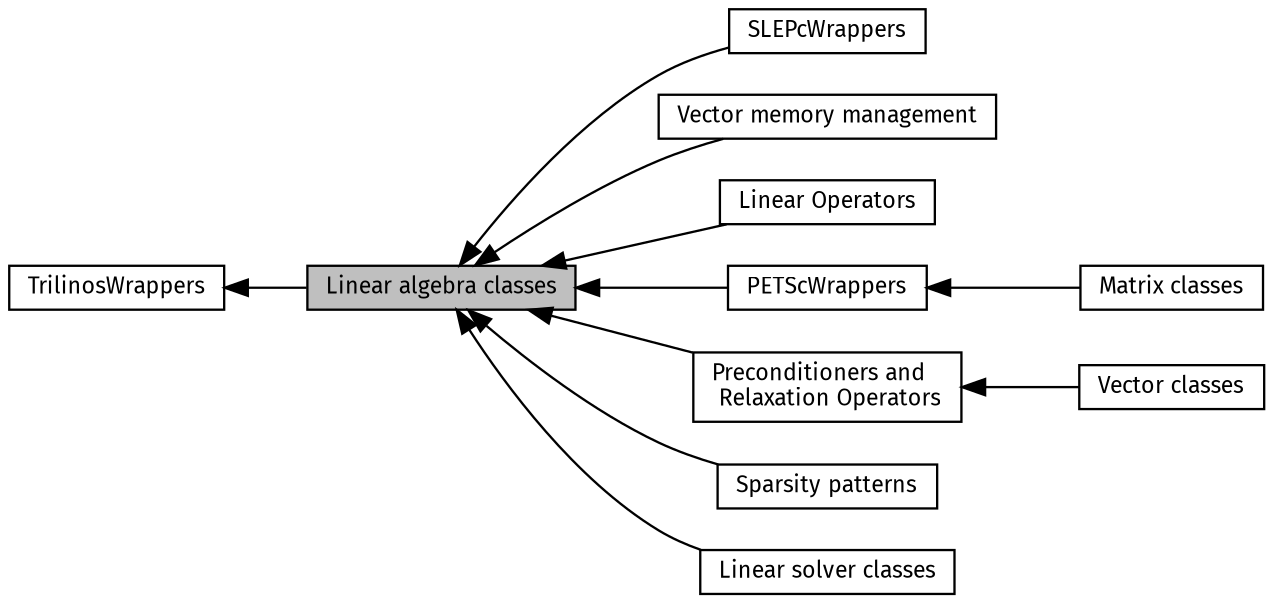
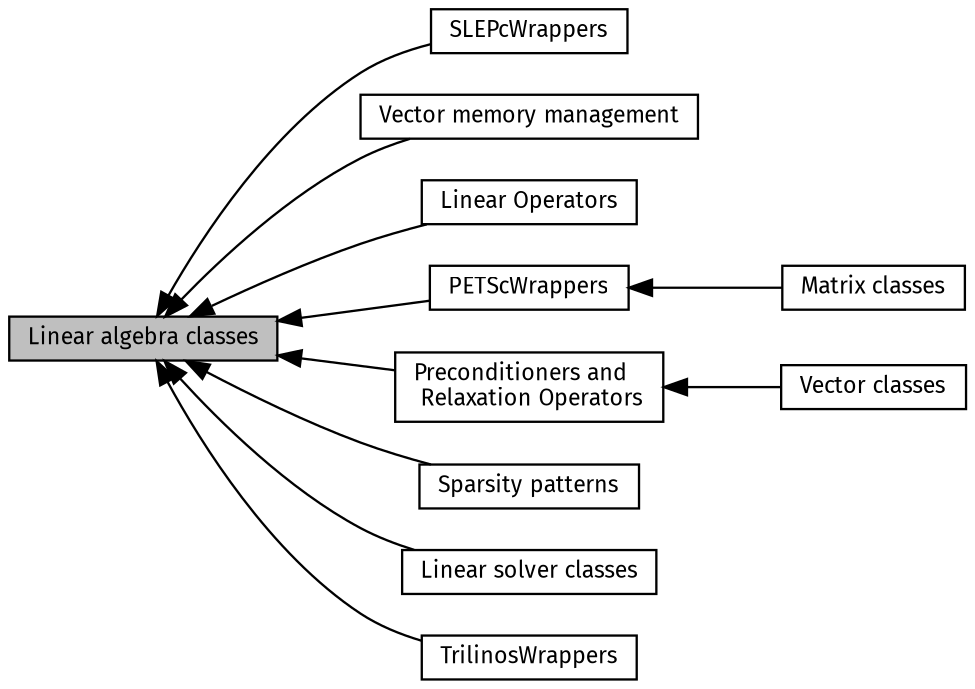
edge "Linear algebra classes" -> "TrilinosWrappers": reversed
